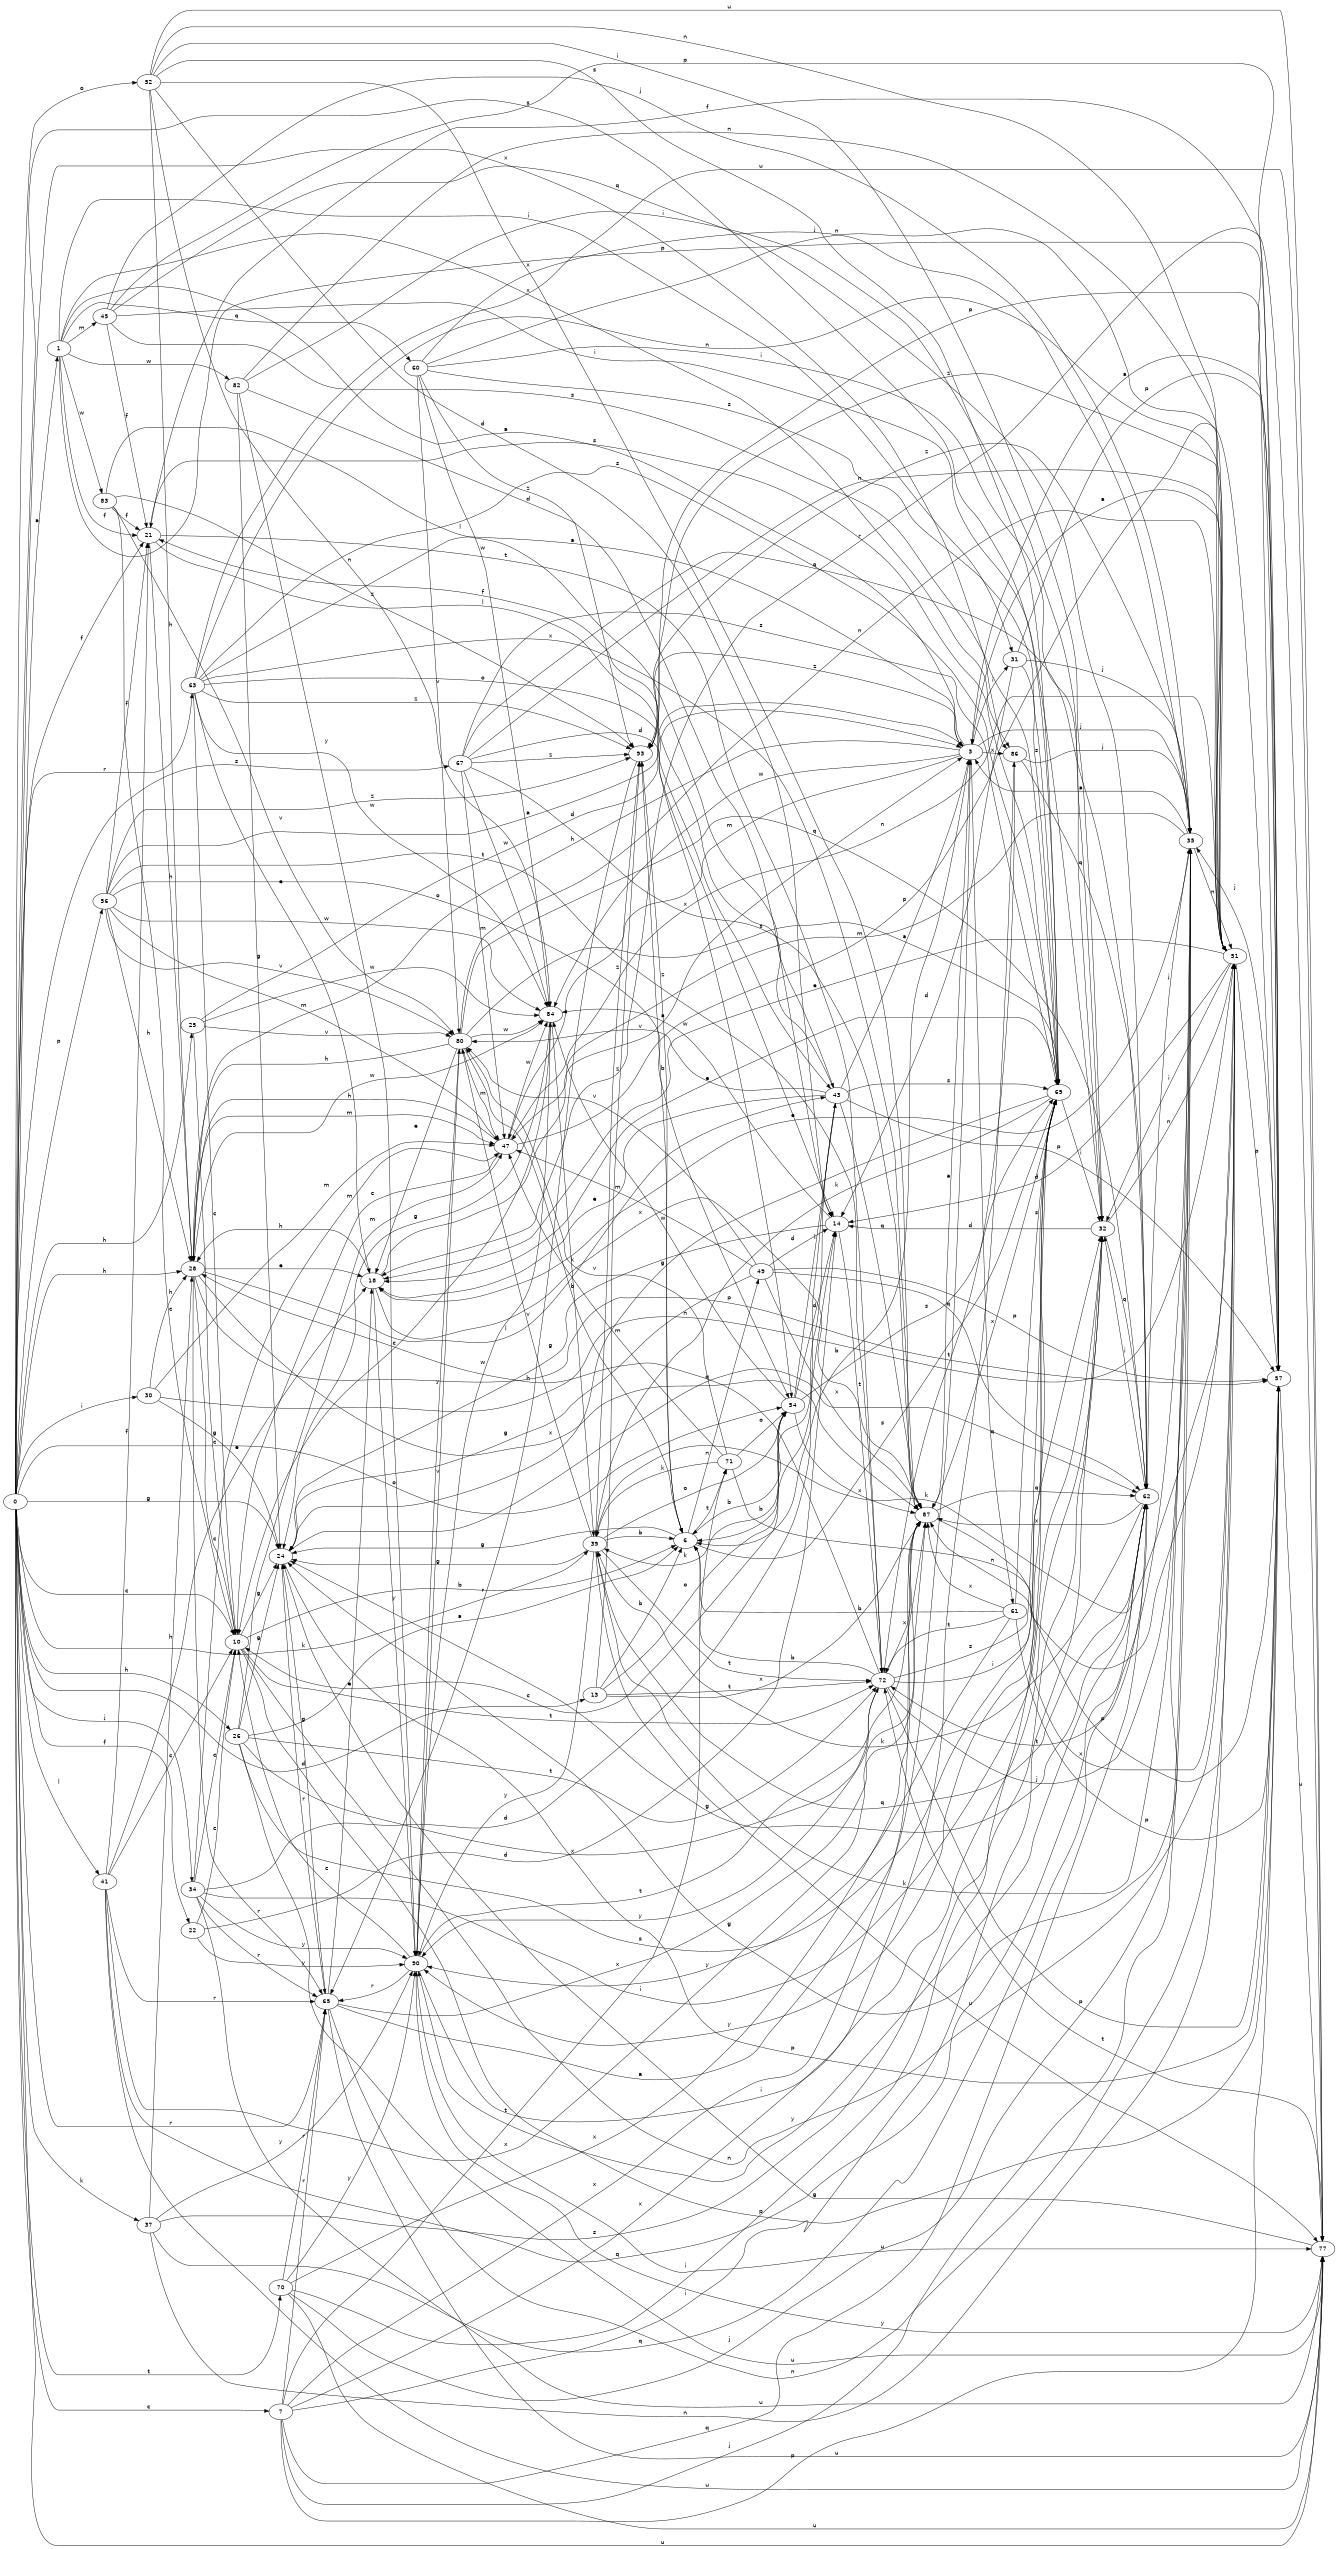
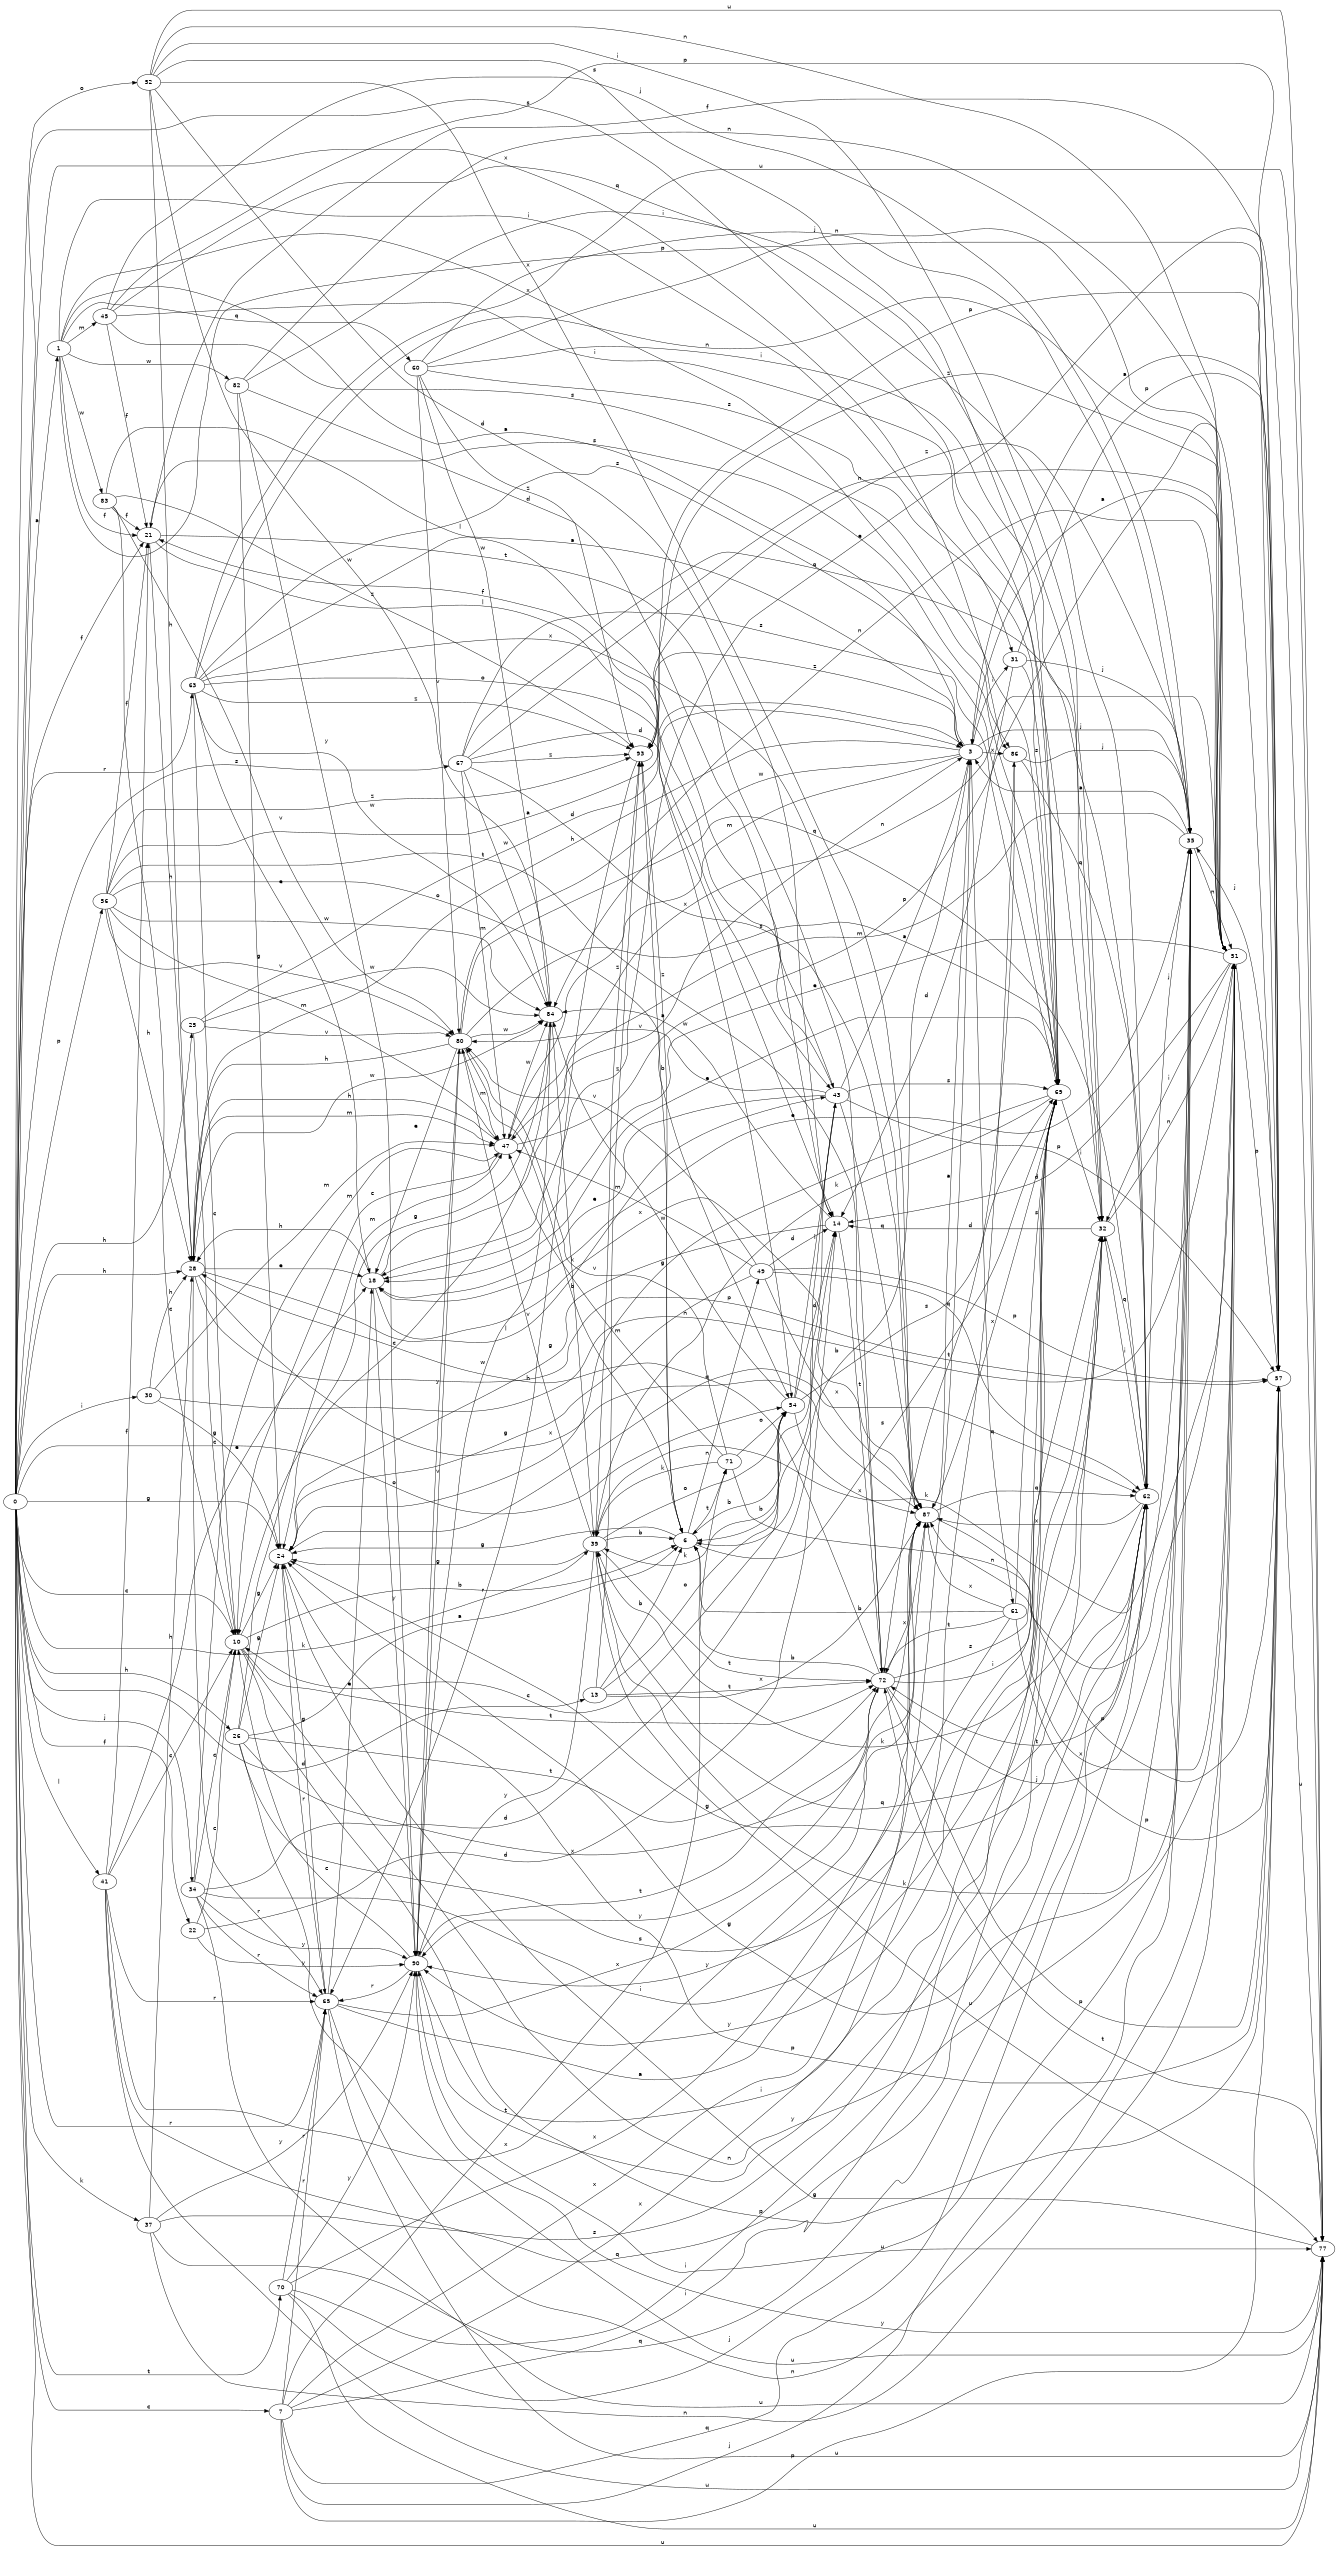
edge "77" -> "18": label "r" -> "e"
edge "52" -> "84": label "n" -> "w"
edge "28" -> "10": removed, label "c"
